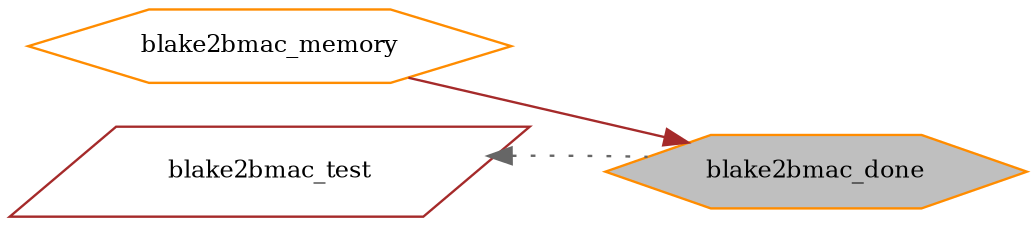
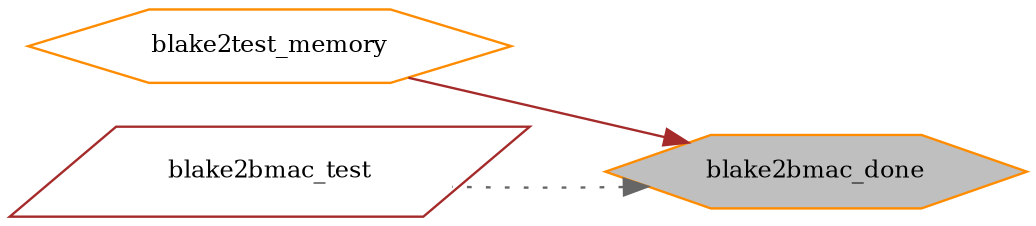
node "blake2bmac_memory": label "blake2bmac_memory" -> "blake2test_memory"
edge "blake2bmac_done" -> "blake2bmac_test": reversed
